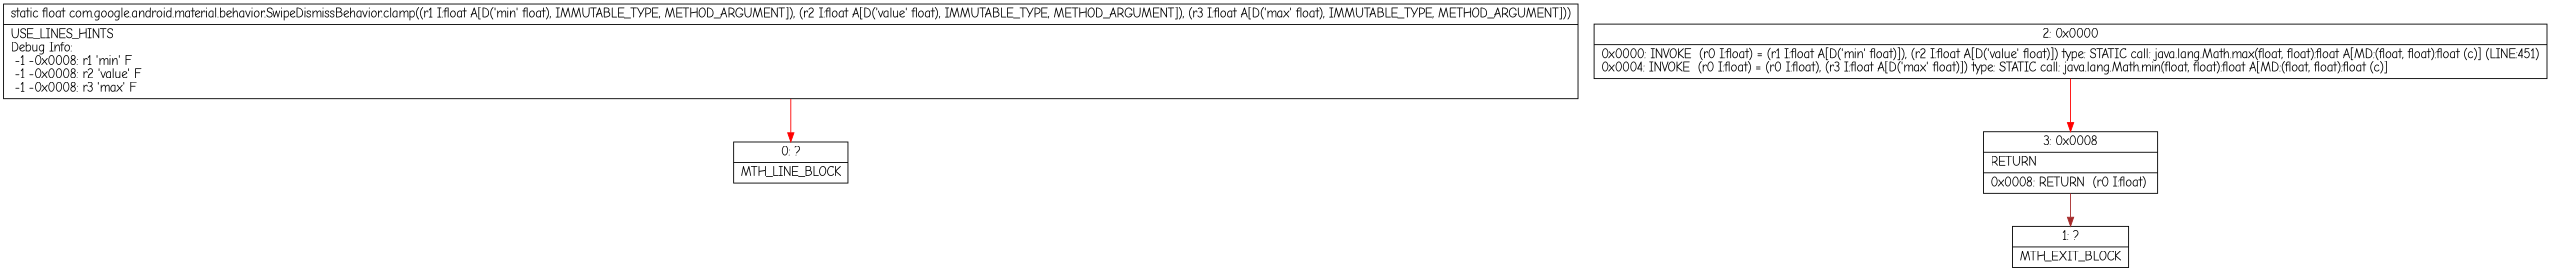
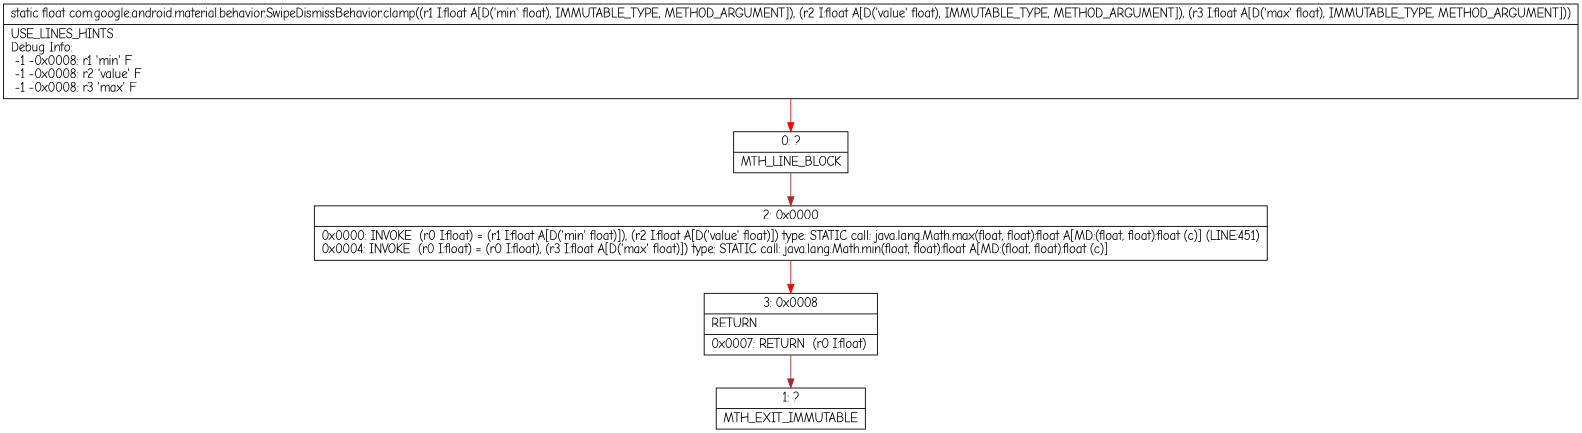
node "3: 0x0008": text "0x0008: RETURN  (r0 I:float)" -> "0x0007: RETURN  (r0 I:float)"
edge "0: ?" -> "2: 0x0000": added
node "1: ?": text "MTH_EXIT_BLOCK" -> "MTH_EXIT_IMMUTABLE"
